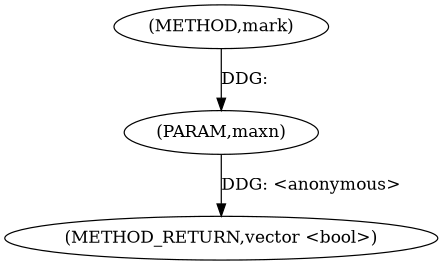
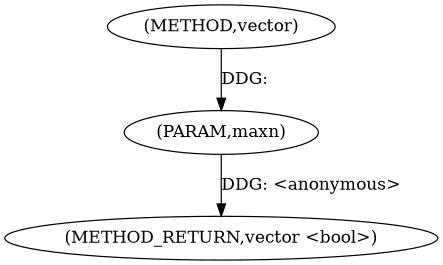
node "(METHOD,mark)": label "(METHOD,mark)" -> "(METHOD,vector)"
